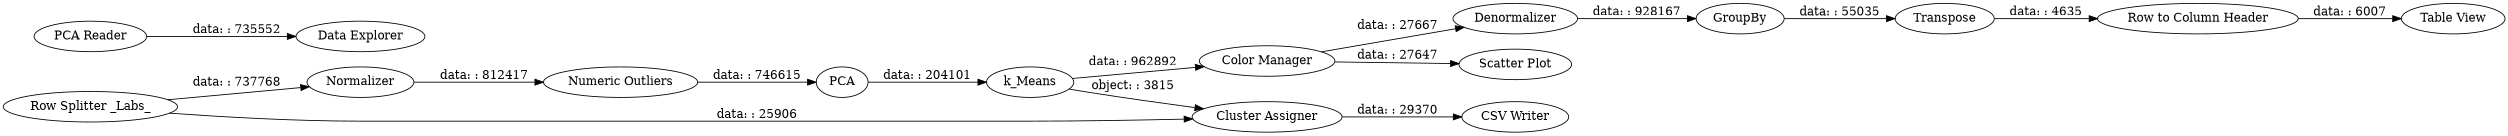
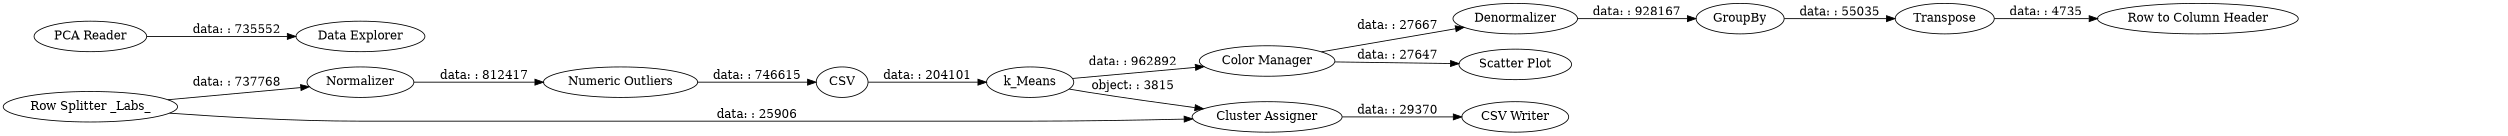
edge "Transpose" -> "Row to Column Header": label "data: : 4635" -> "data: : 4735"
node "Table View": removed
node "PCA": label "PCA" -> "CSV"
